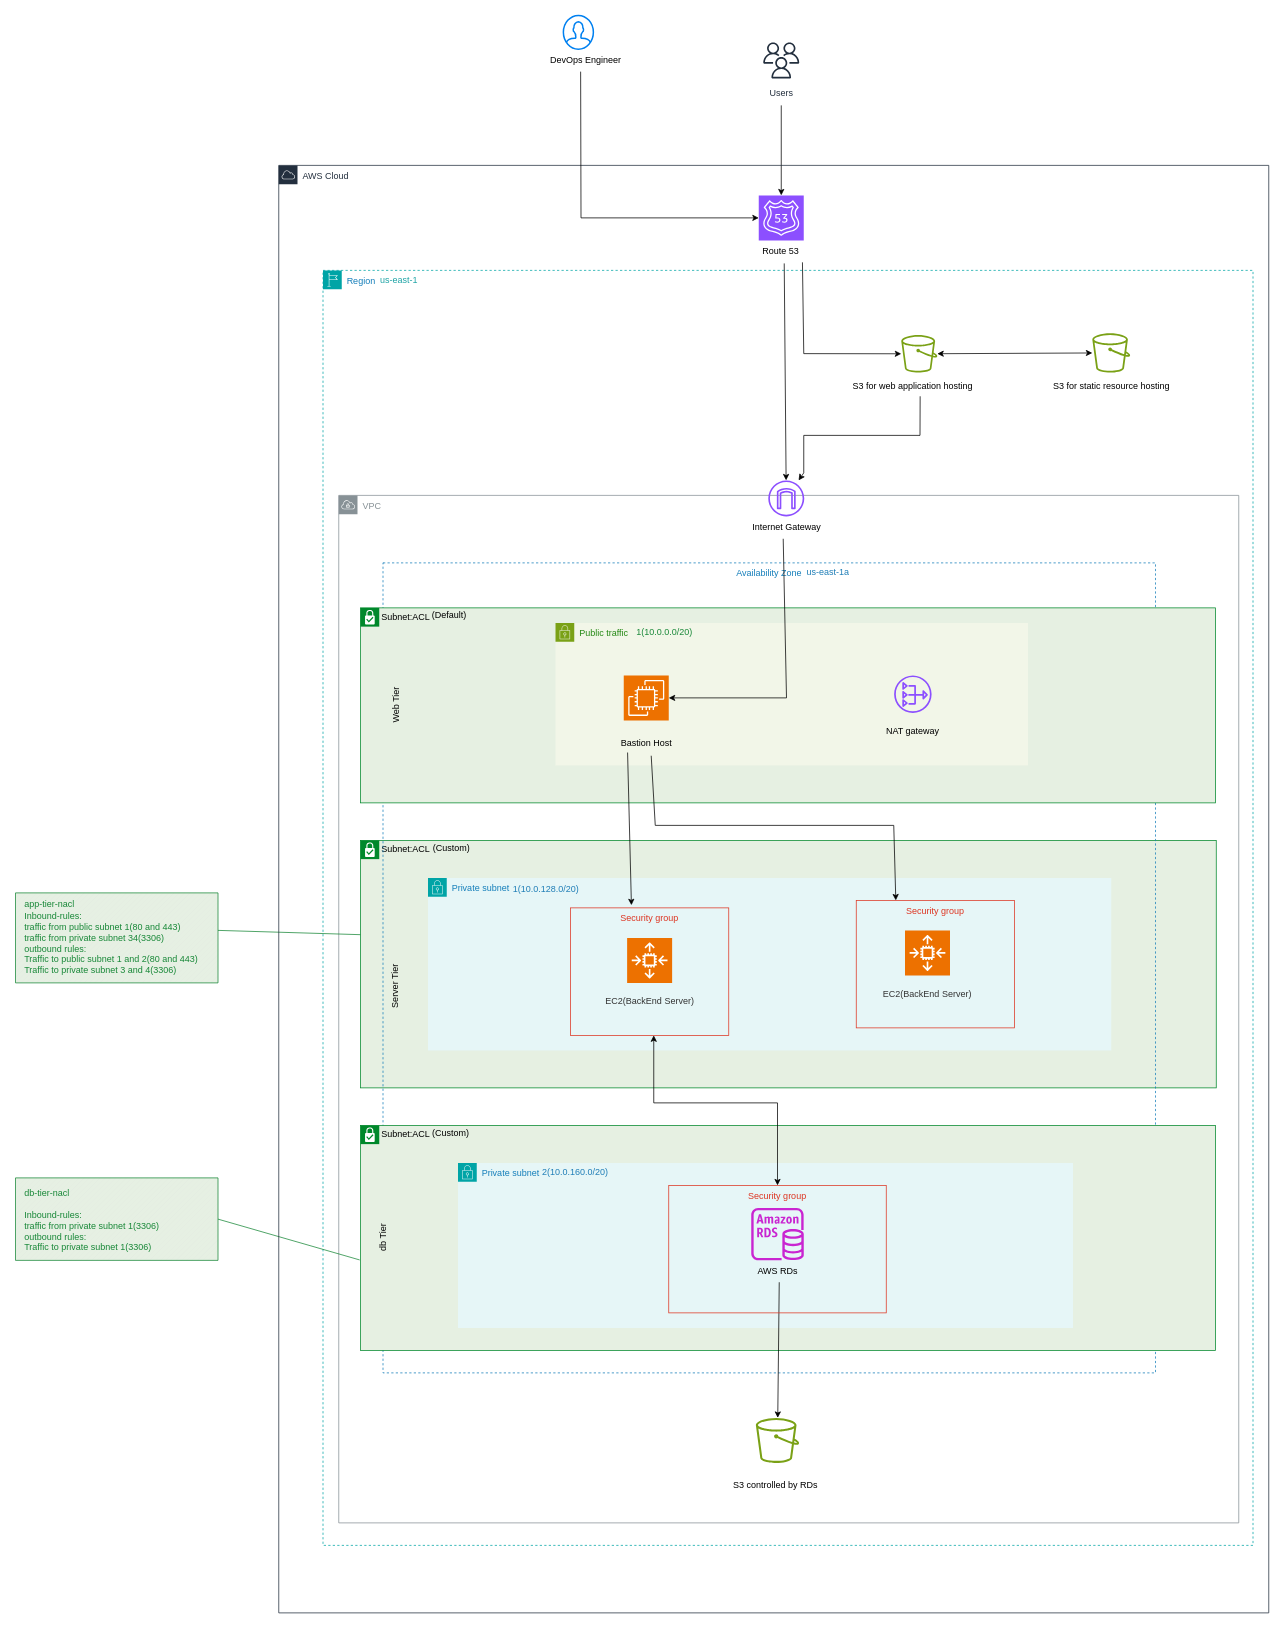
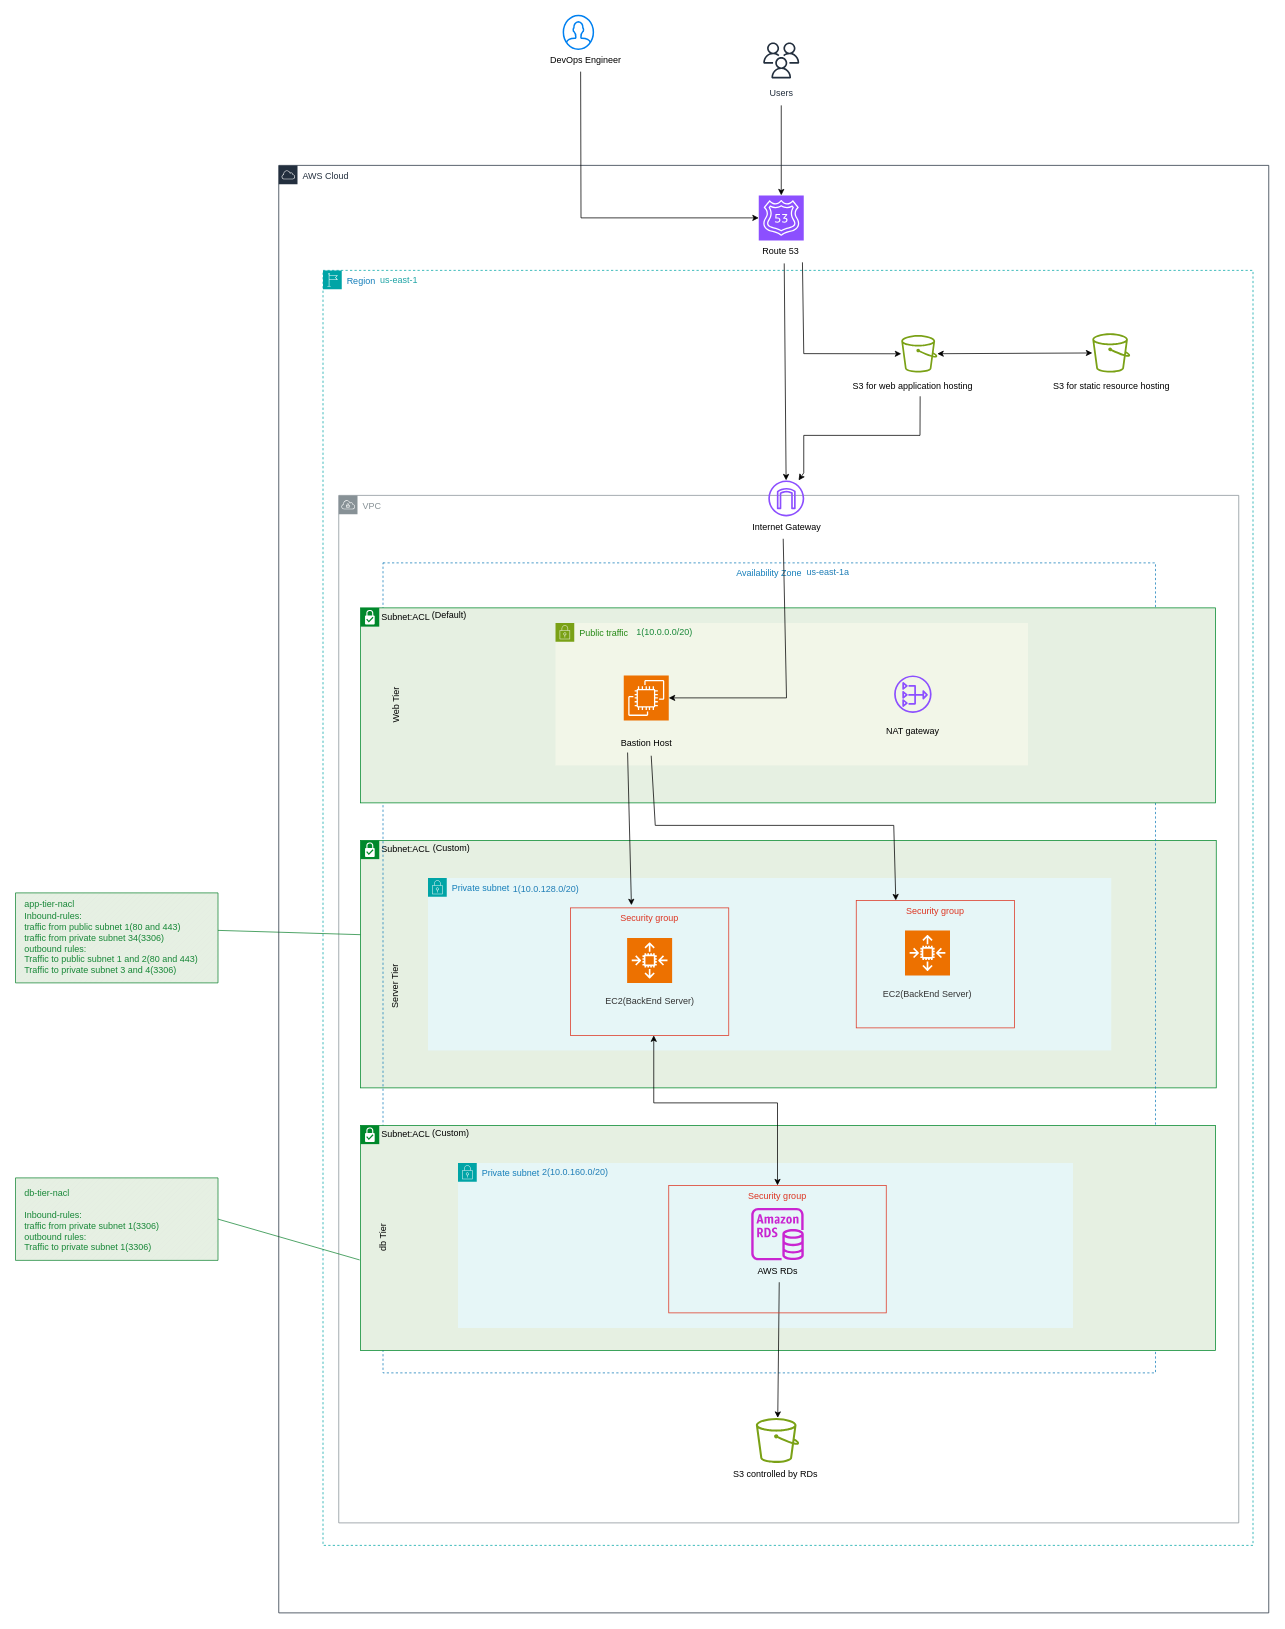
node "S3 controlled by RDs": moved (775, 1485) -> (775, 1474)
